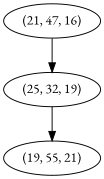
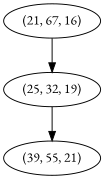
node "(21, 47, 16)": label "(21, 47, 16)" -> "(21, 67, 16)"
node "(19, 55, 21)": label "(19, 55, 21)" -> "(39, 55, 21)"
